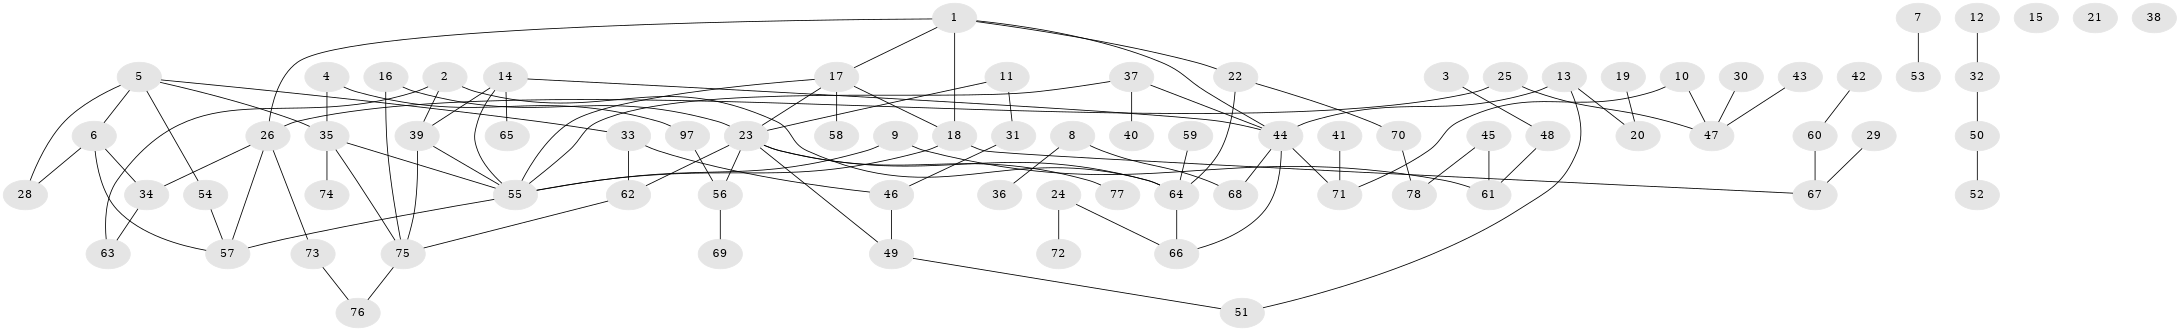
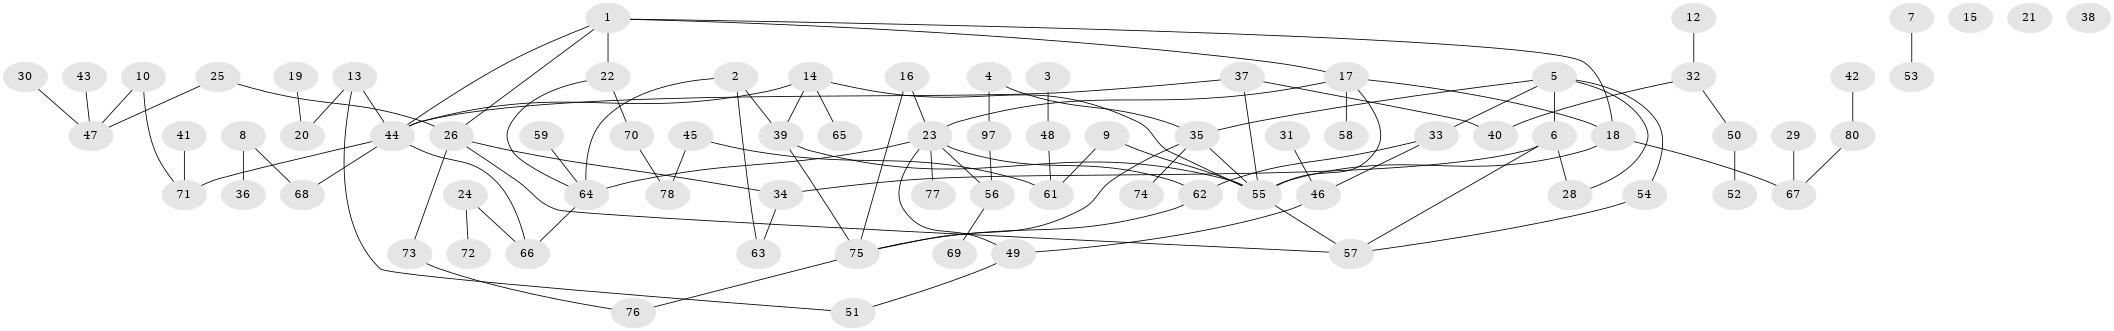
node "11": removed
edge "32" -- "40": added
node "60": label "60" -> "80"
